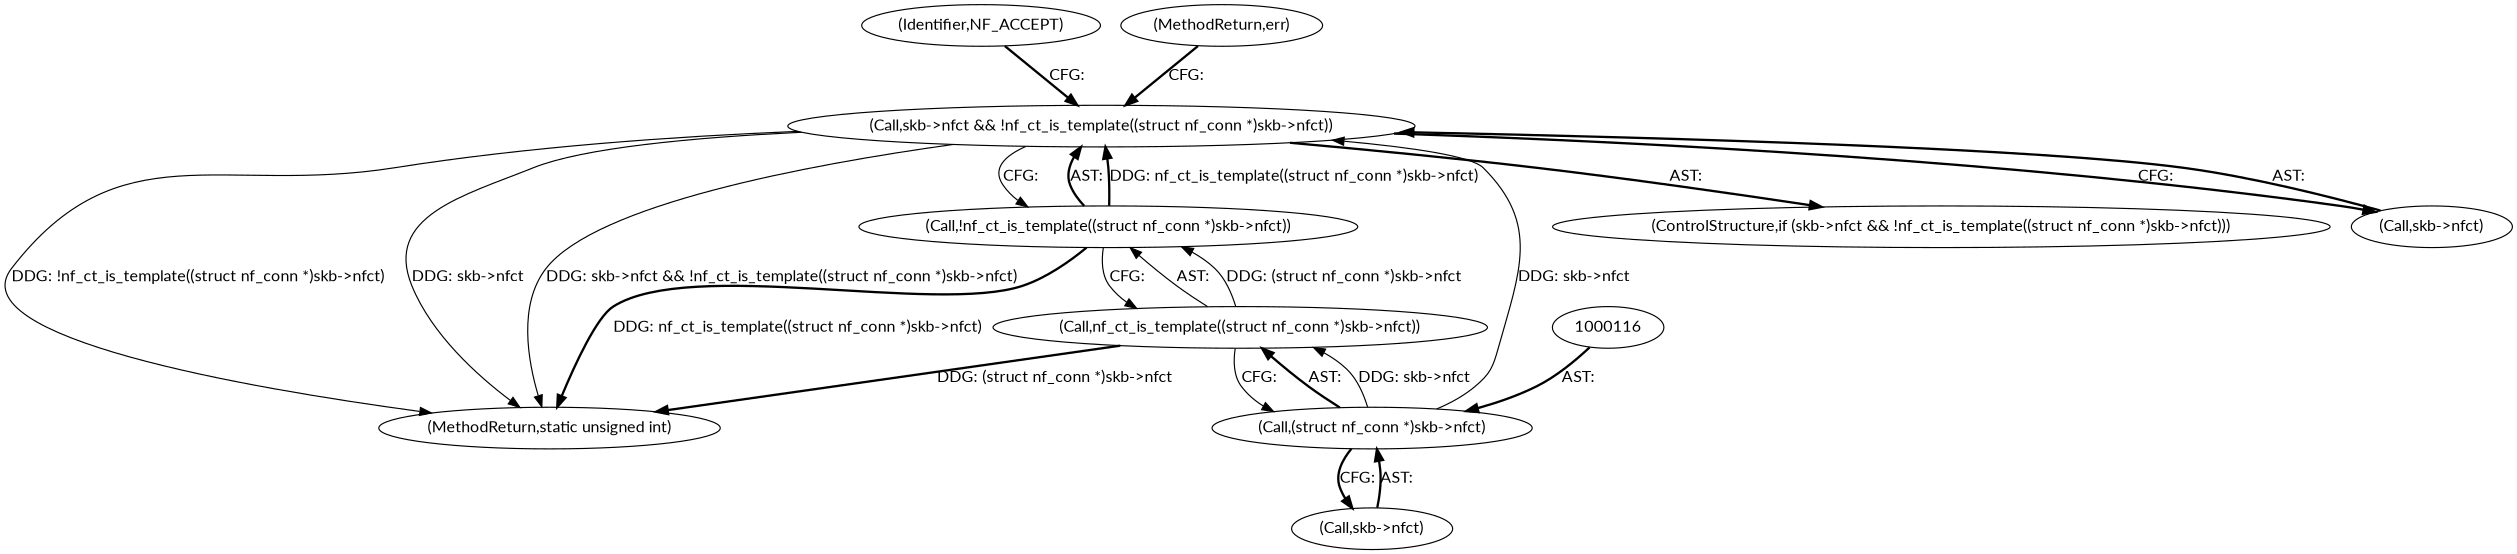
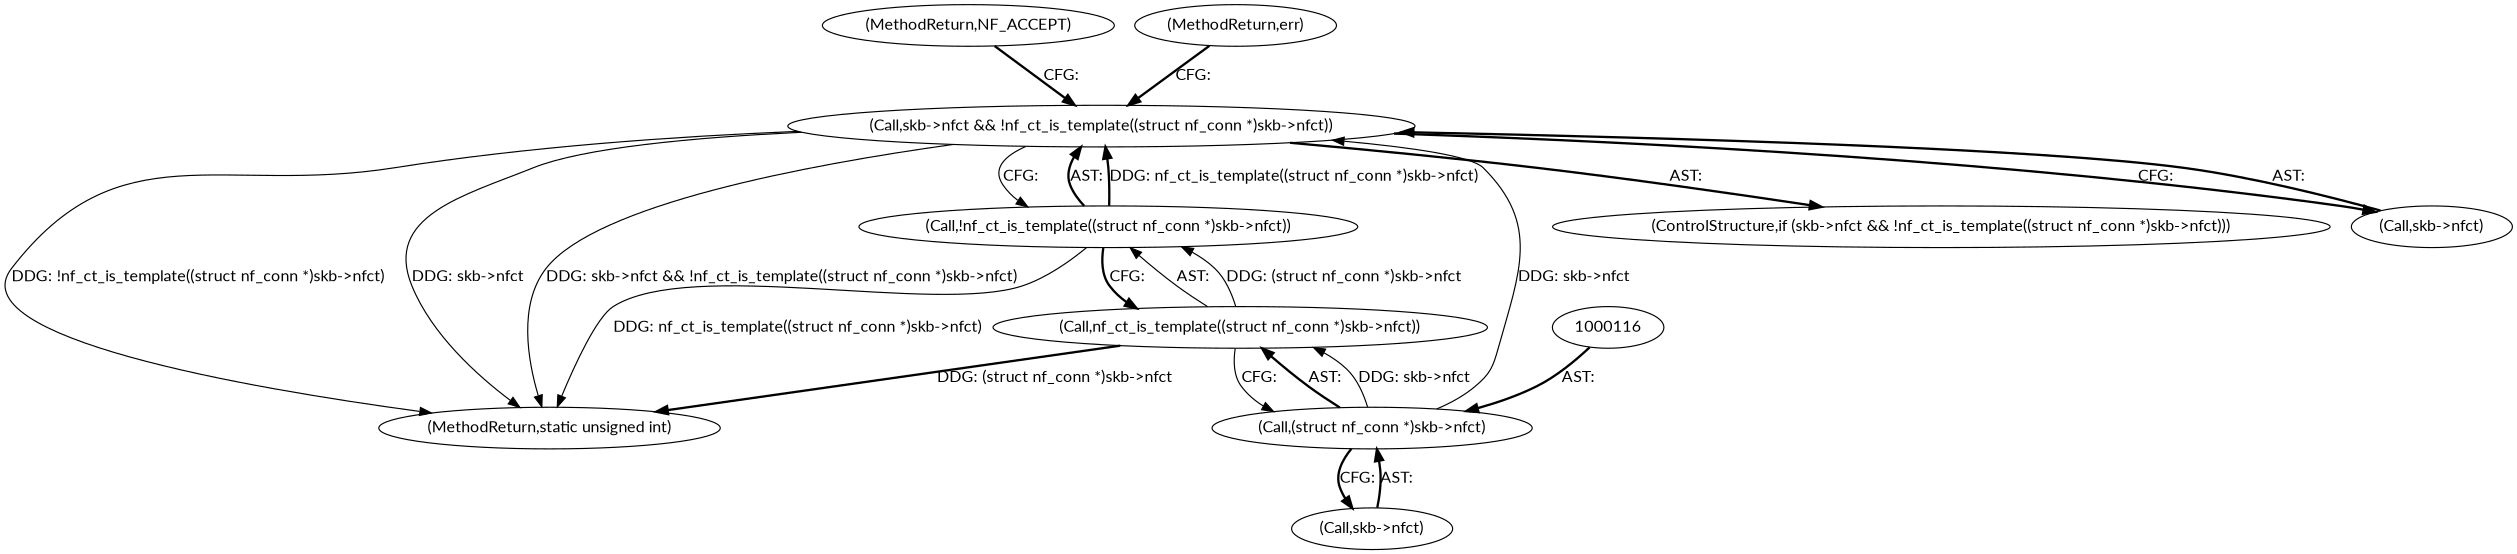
node "(Identifier,NF_ACCEPT)": label "(Identifier,NF_ACCEPT)" -> "(MethodReturn,NF_ACCEPT)"
edge "(Call,!nf_ct_is_template((struct nf_conn *)skb->nfct))" -> "(Call,nf_ct_is_template((struct nf_conn *)skb->nfct))": style solid -> bold
edge "(Call,!nf_ct_is_template((struct nf_conn *)skb->nfct))" -> "(MethodReturn,static unsigned int)": style bold -> solid
